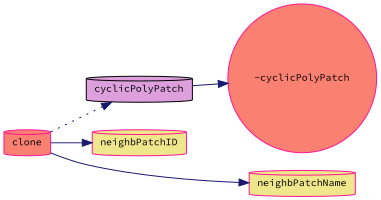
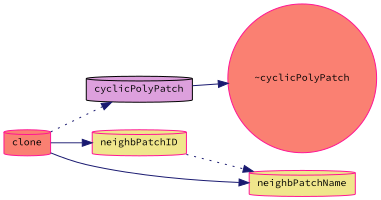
edge "neighbPatchID" -> "neighbPatchName": added
